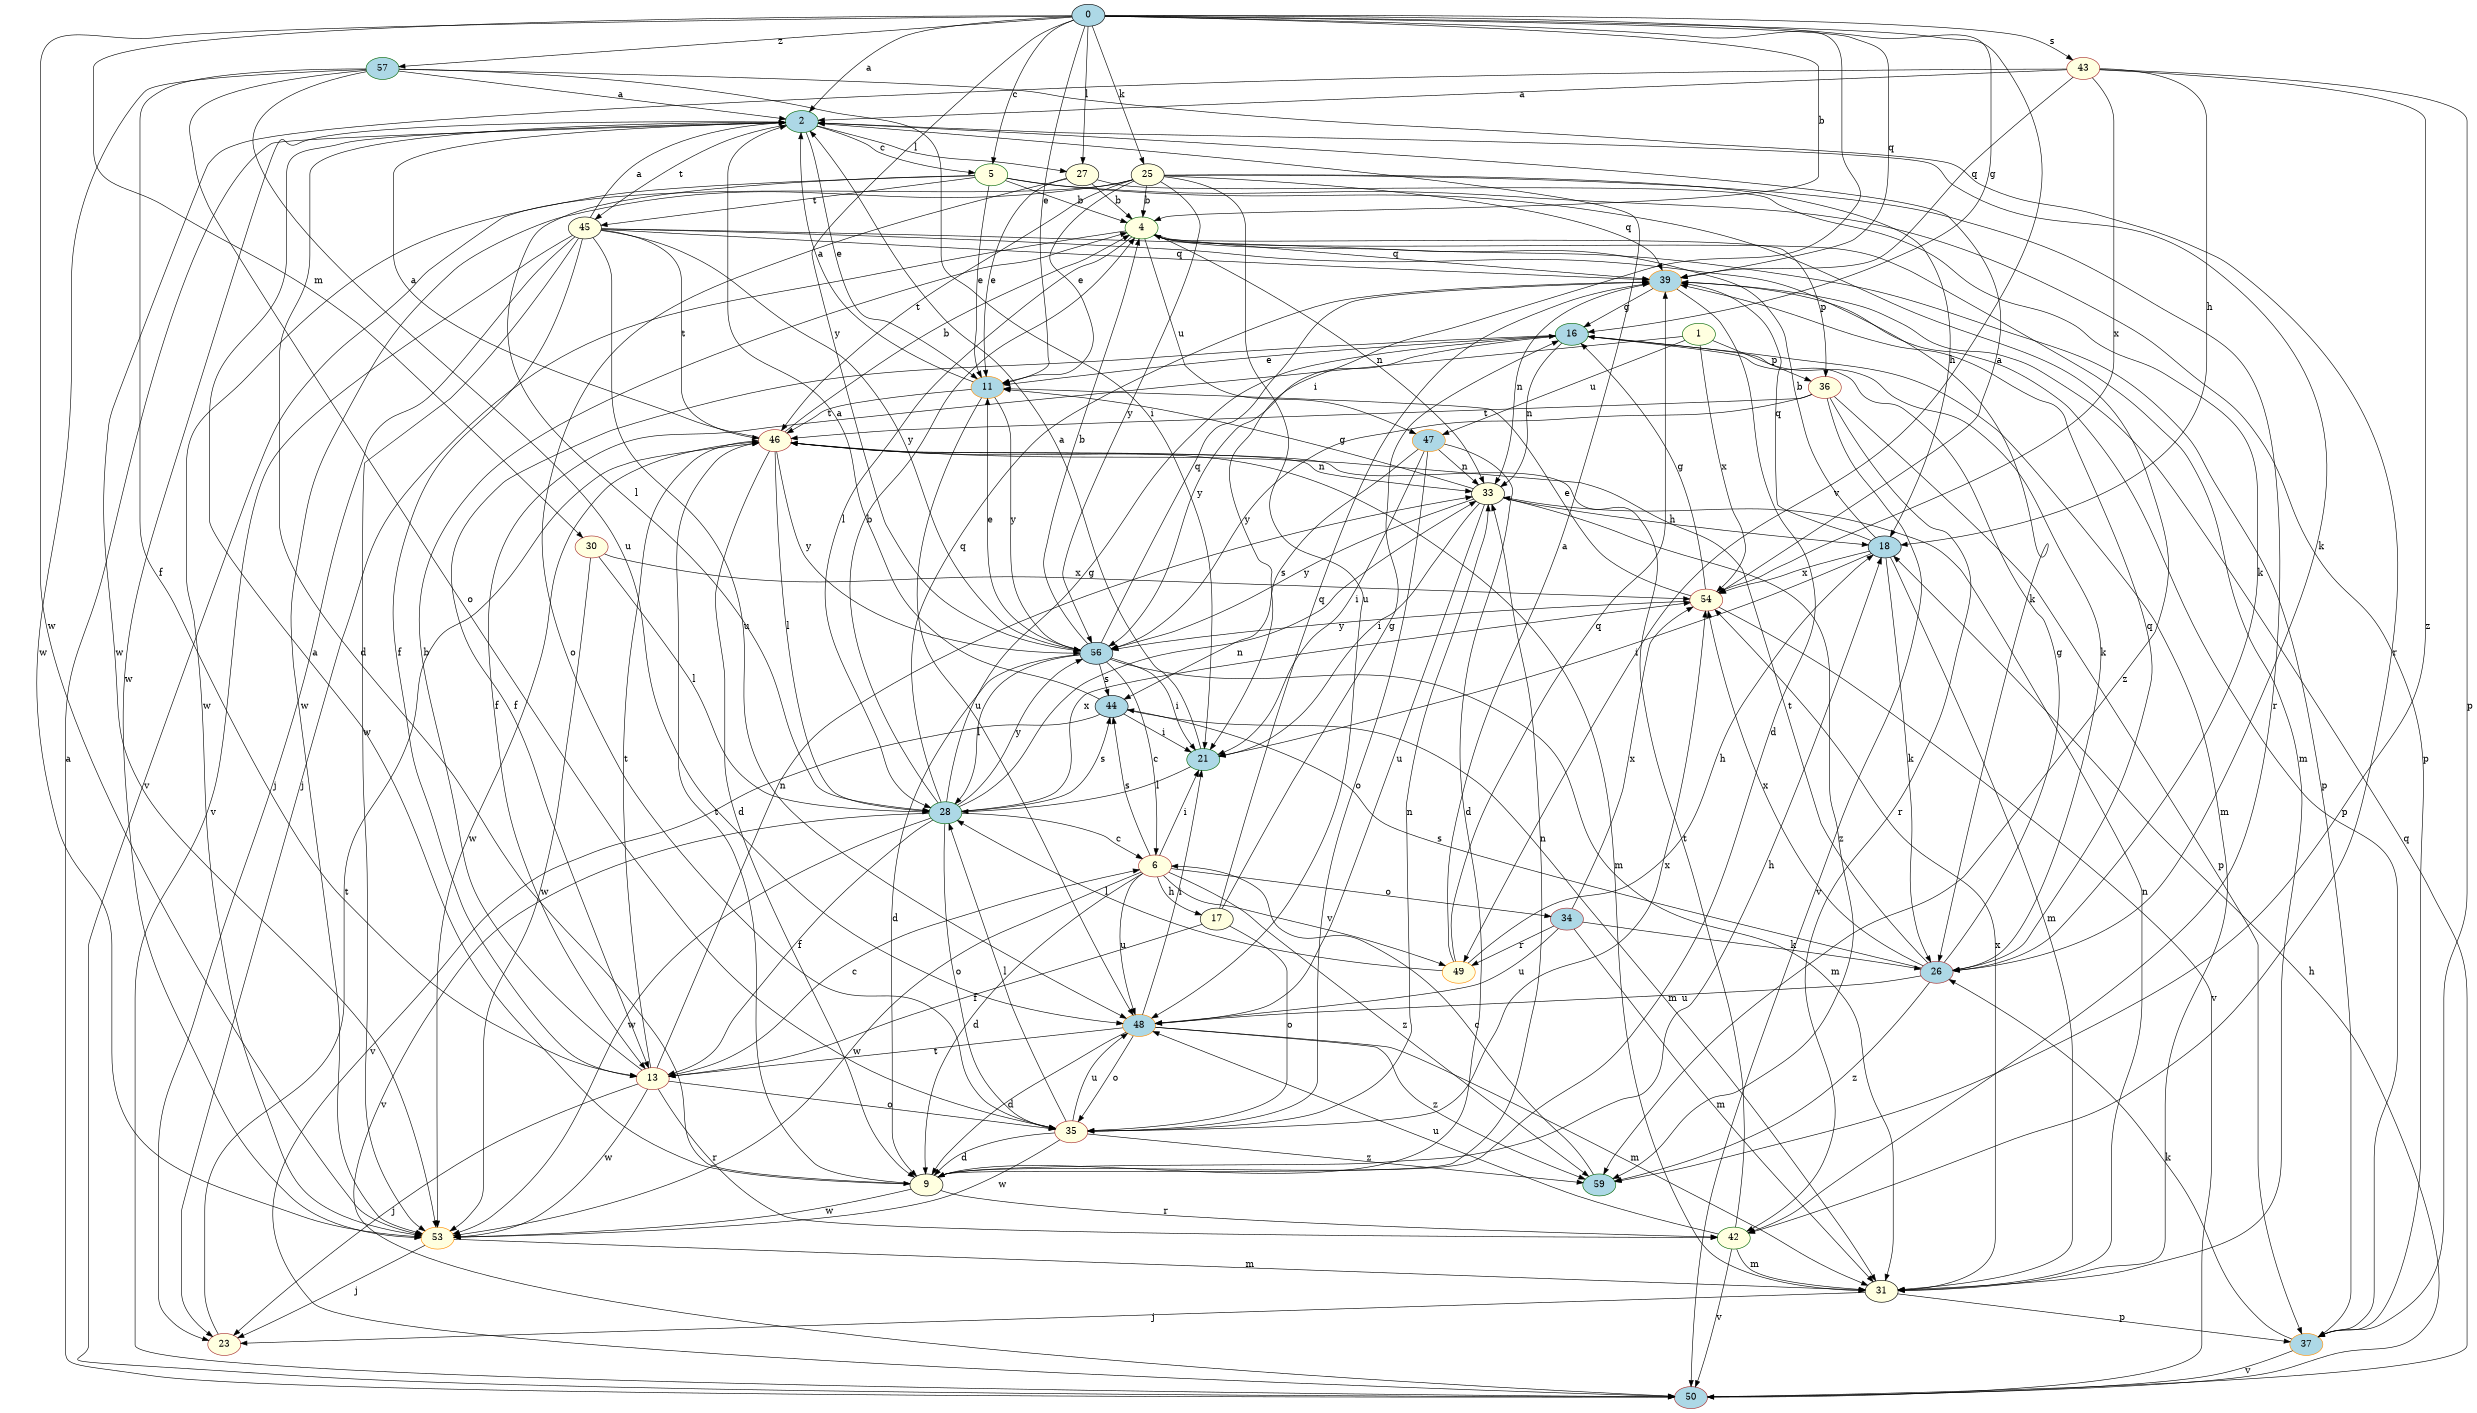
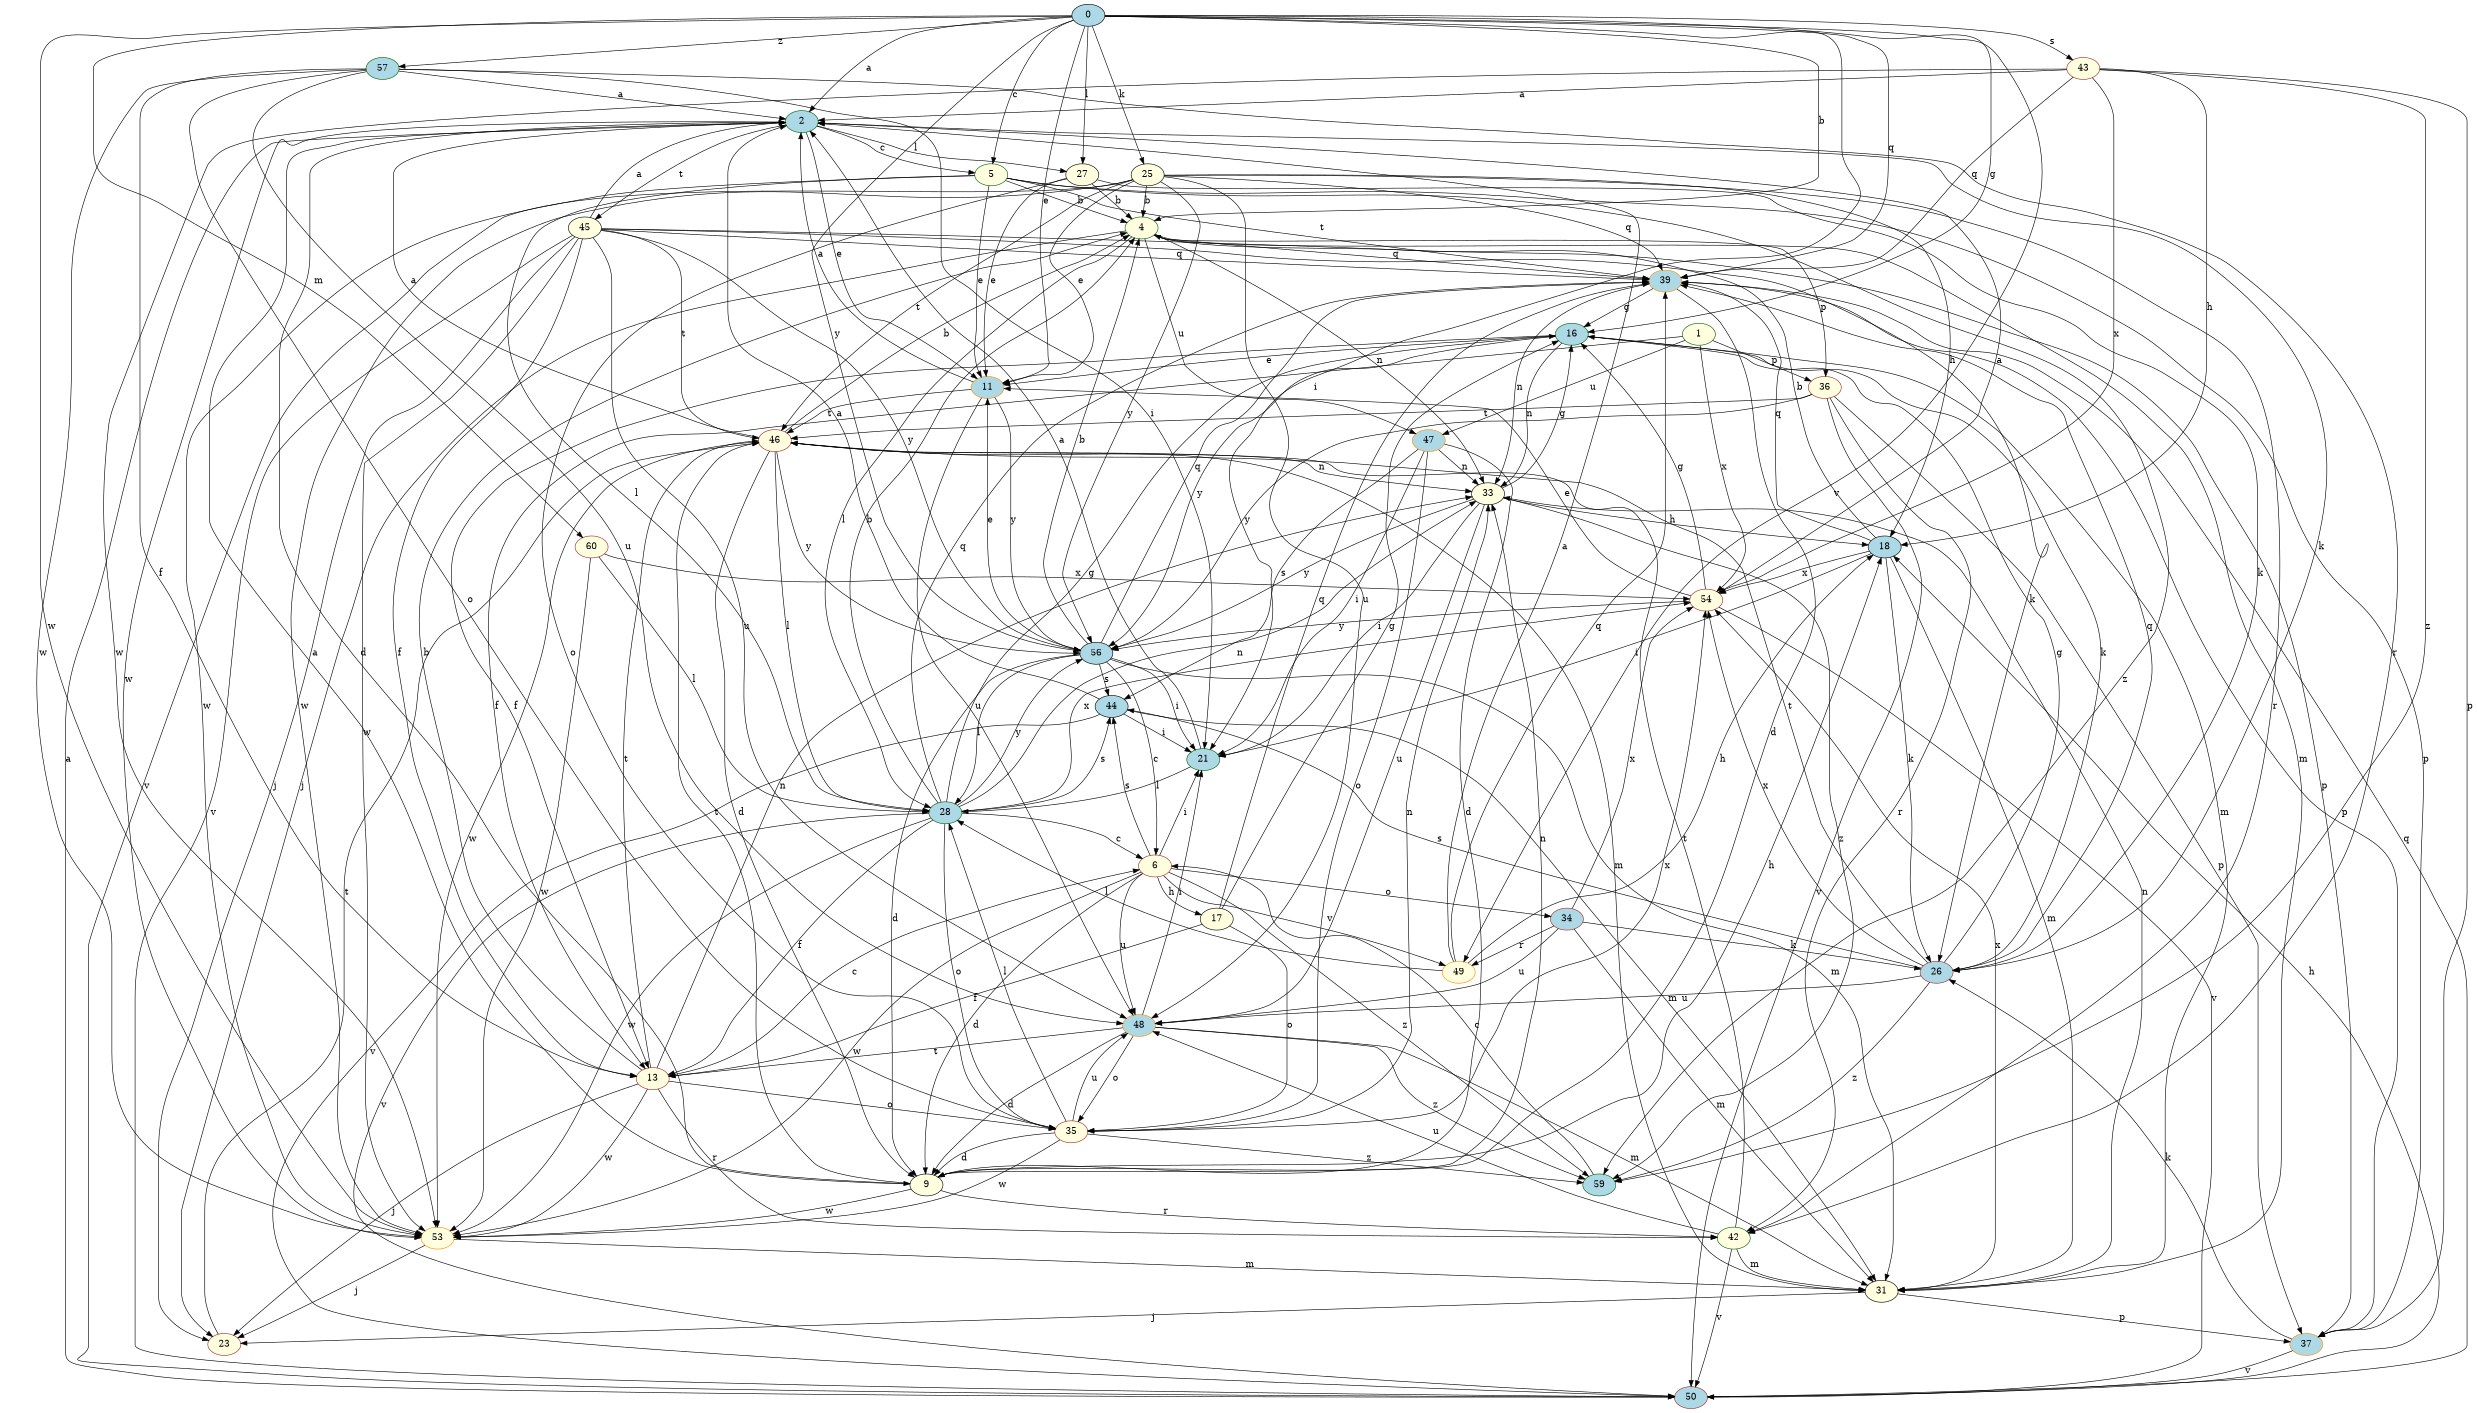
edge "5" -> "45": now "5" -> "39"
edge "33" -> "11": now "33" -> "16"
node "30": label "30" -> "60"
